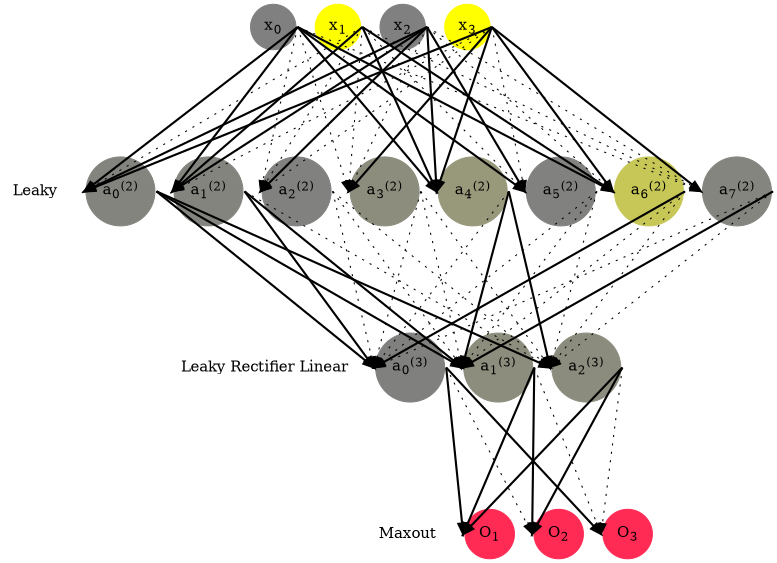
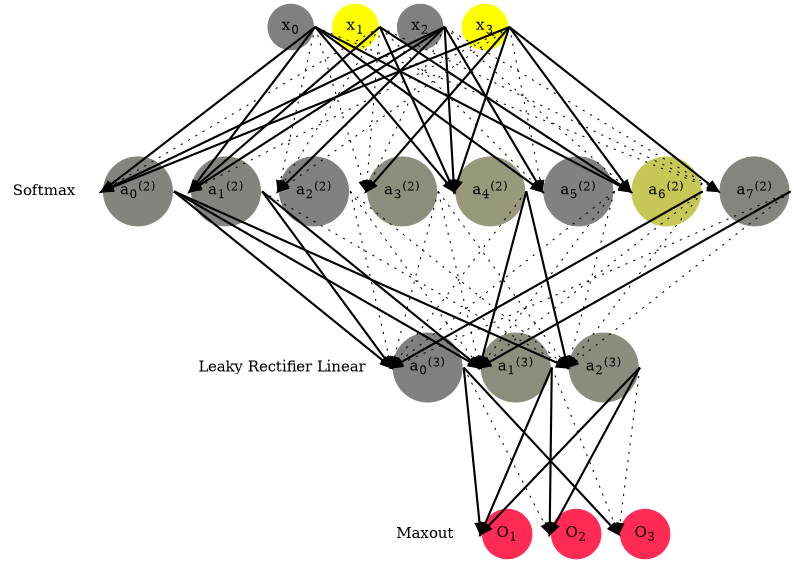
node "Leaky": label "Leaky" -> "Softmax"
